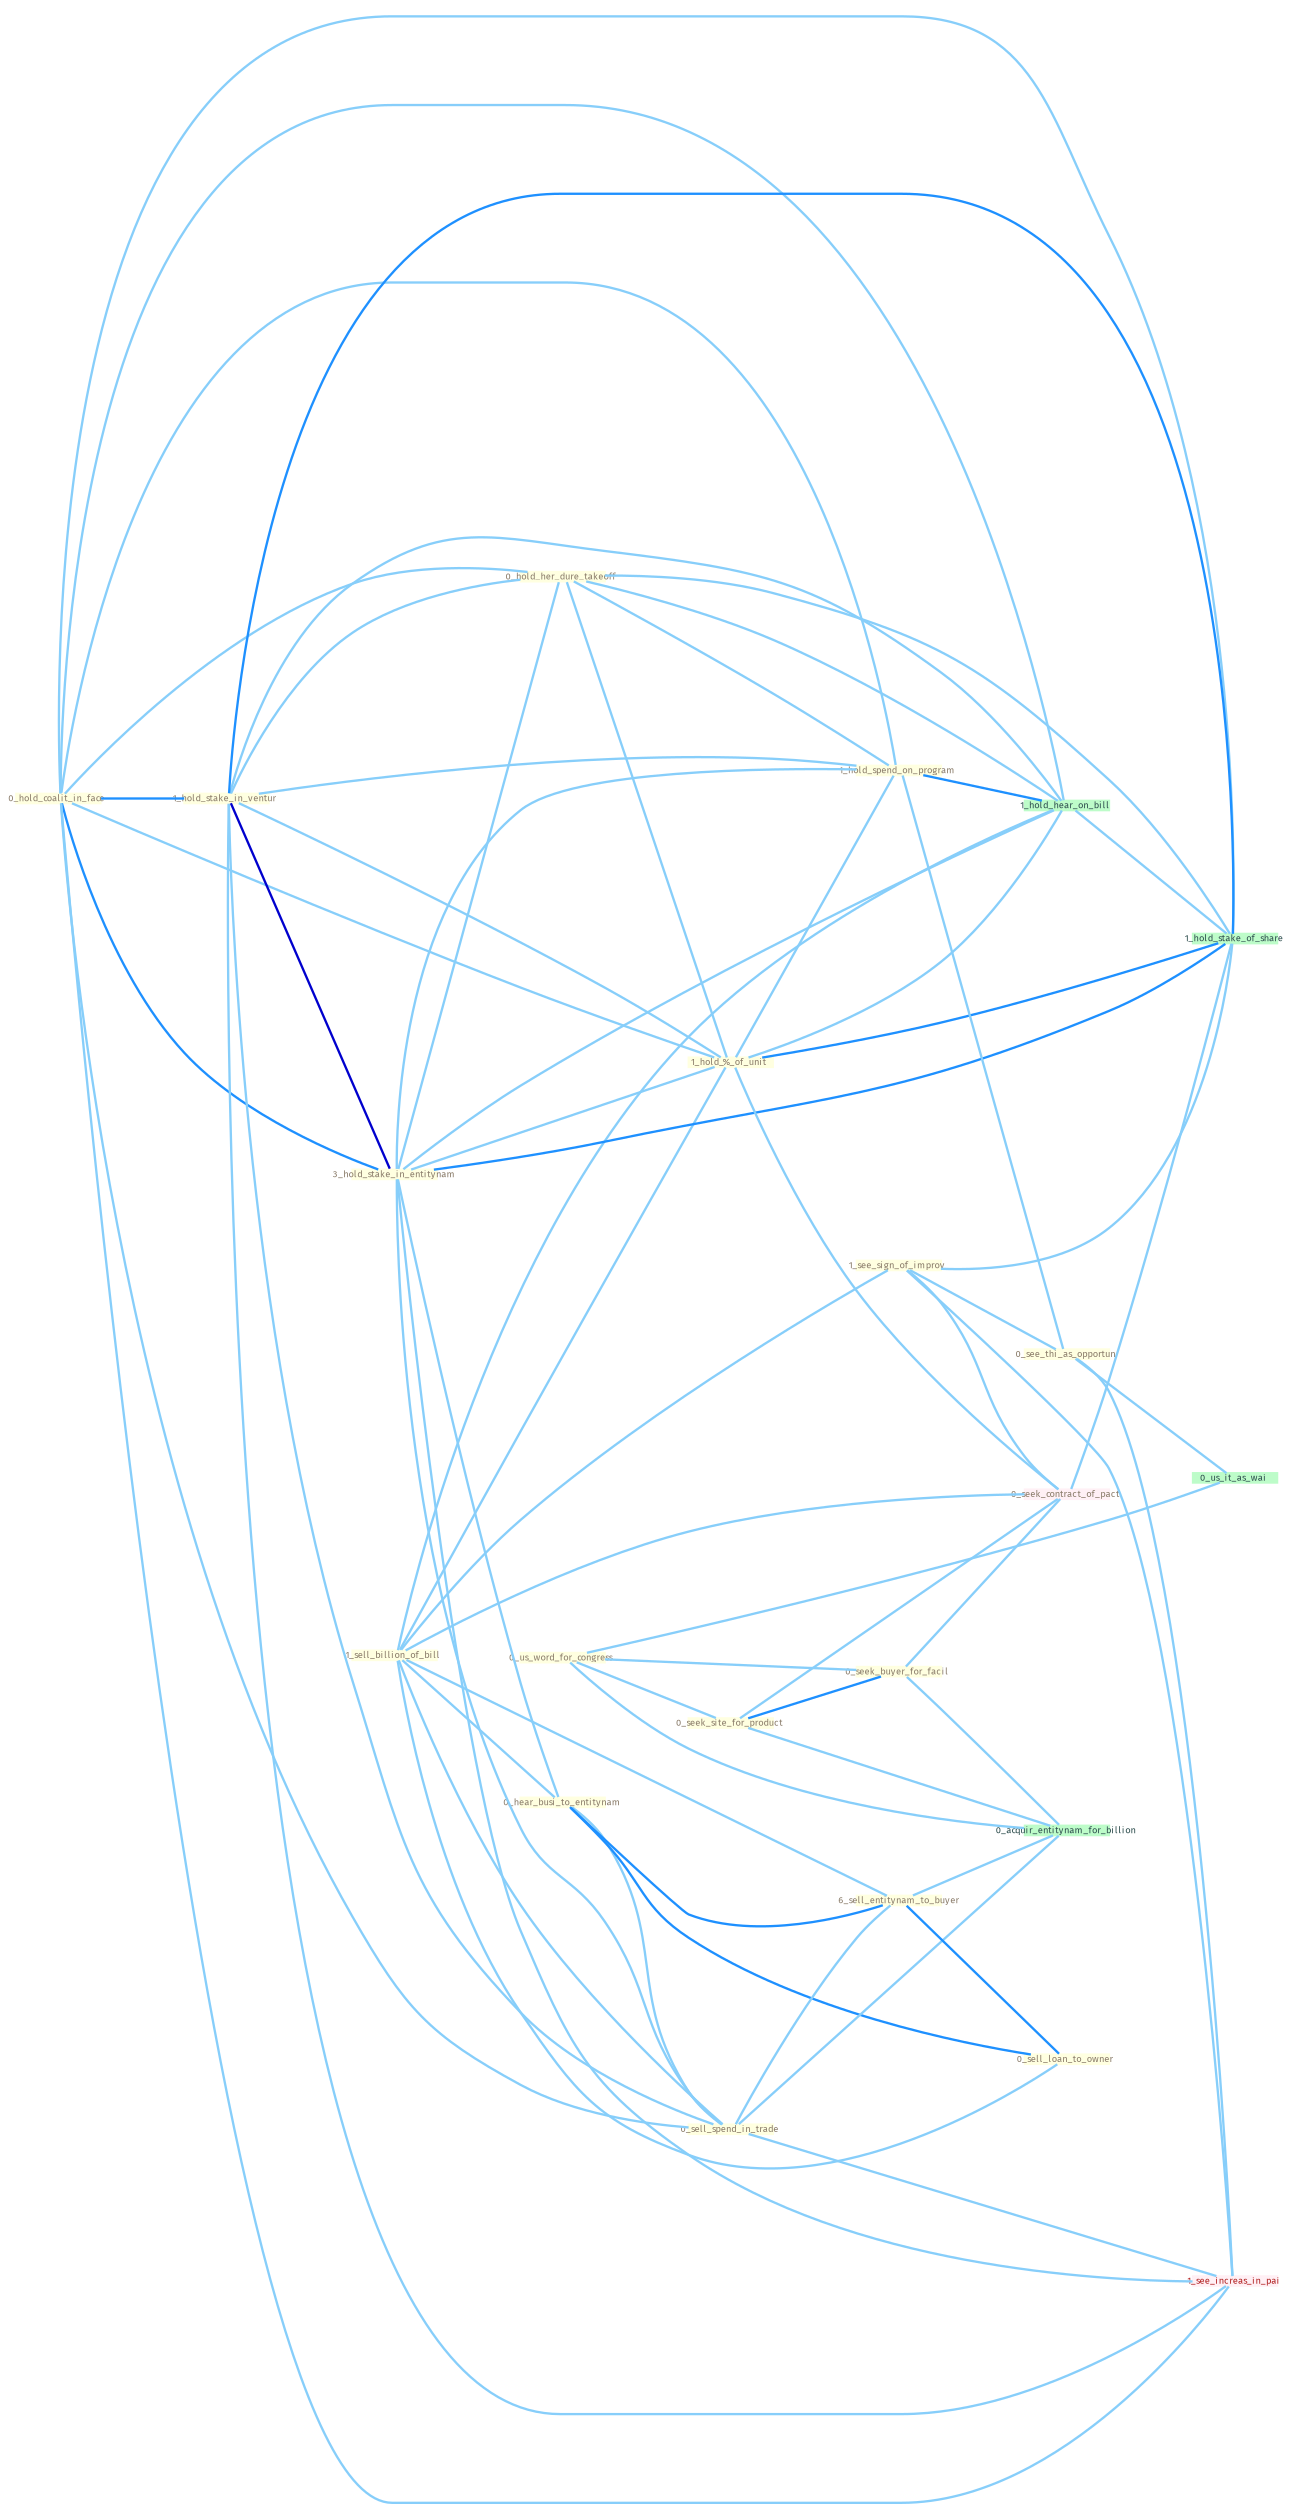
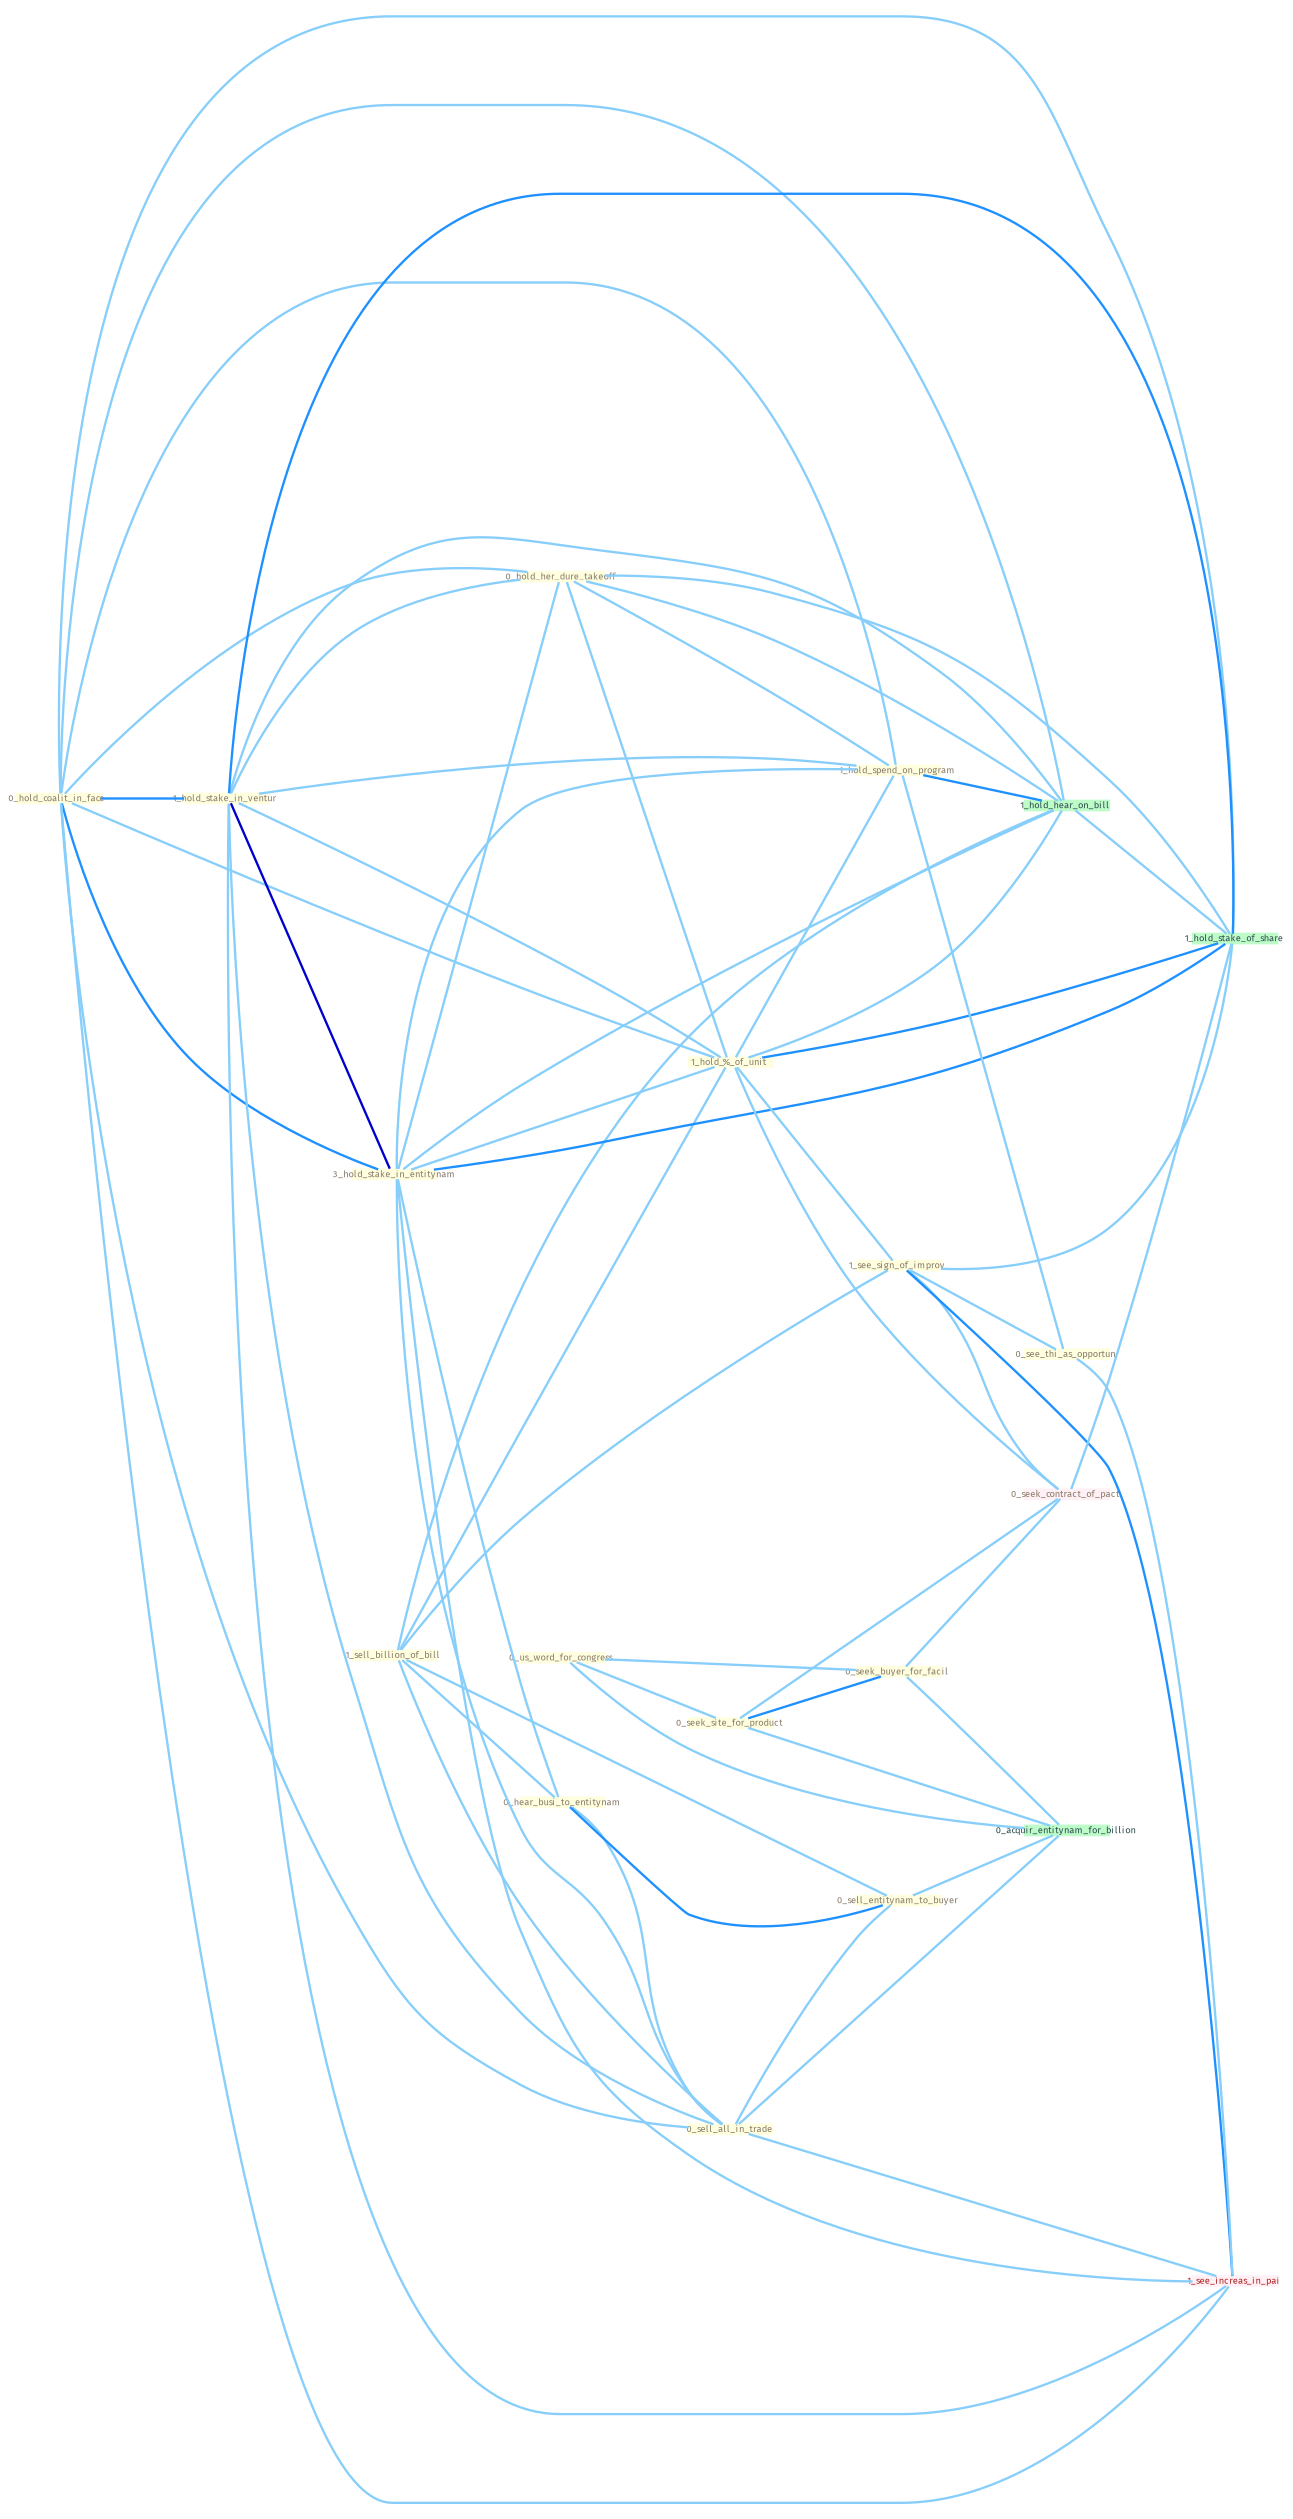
edge "1_hold_%_of_unit" -- "1_see_sign_of_improv": added
node "0_us_it_as_wai": removed
edge "0_seek_contract_of_pact" -- "1_sell_billion_of_bill": removed
edge "1_see_sign_of_improv" -- "1_see_increas_in_pai": color #87cefa -> #1e90ff
node "6_sell_entitynam_to_buyer": label "6_sell_entitynam_to_buyer" -> "0_sell_entitynam_to_buyer"
node "0_sell_loan_to_owner": removed
node "0_sell_spend_in_trade": label "0_sell_spend_in_trade" -> "0_sell_all_in_trade"
